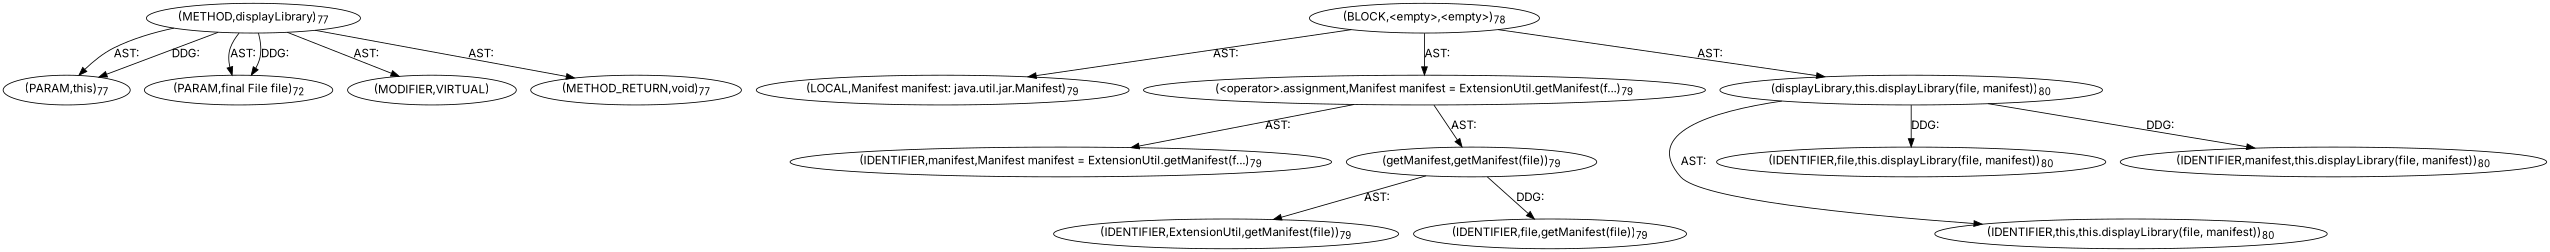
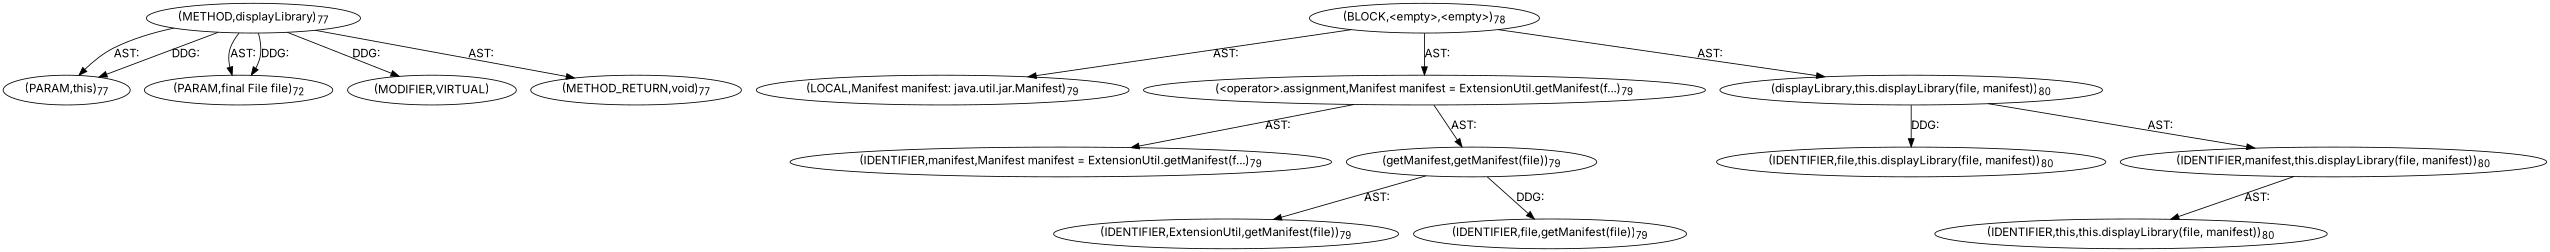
edge "(METHOD,displayLibrary)" -> "(MODIFIER,VIRTUAL)": label "AST: " -> "DDG: "
edge "(displayLibrary,this.displayLibrary(file, manifest))" -> "(IDENTIFIER,manifest,this.displayLibrary(file, manifest))": label "DDG: " -> "AST: "
edge "(displayLibrary,this.displayLibrary(file, manifest))" -> "(IDENTIFIER,this,this.displayLibrary(file, manifest))": now "(IDENTIFIER,manifest,this.displayLibrary(file, manifest))" -> "(IDENTIFIER,this,this.displayLibrary(file, manifest))"
